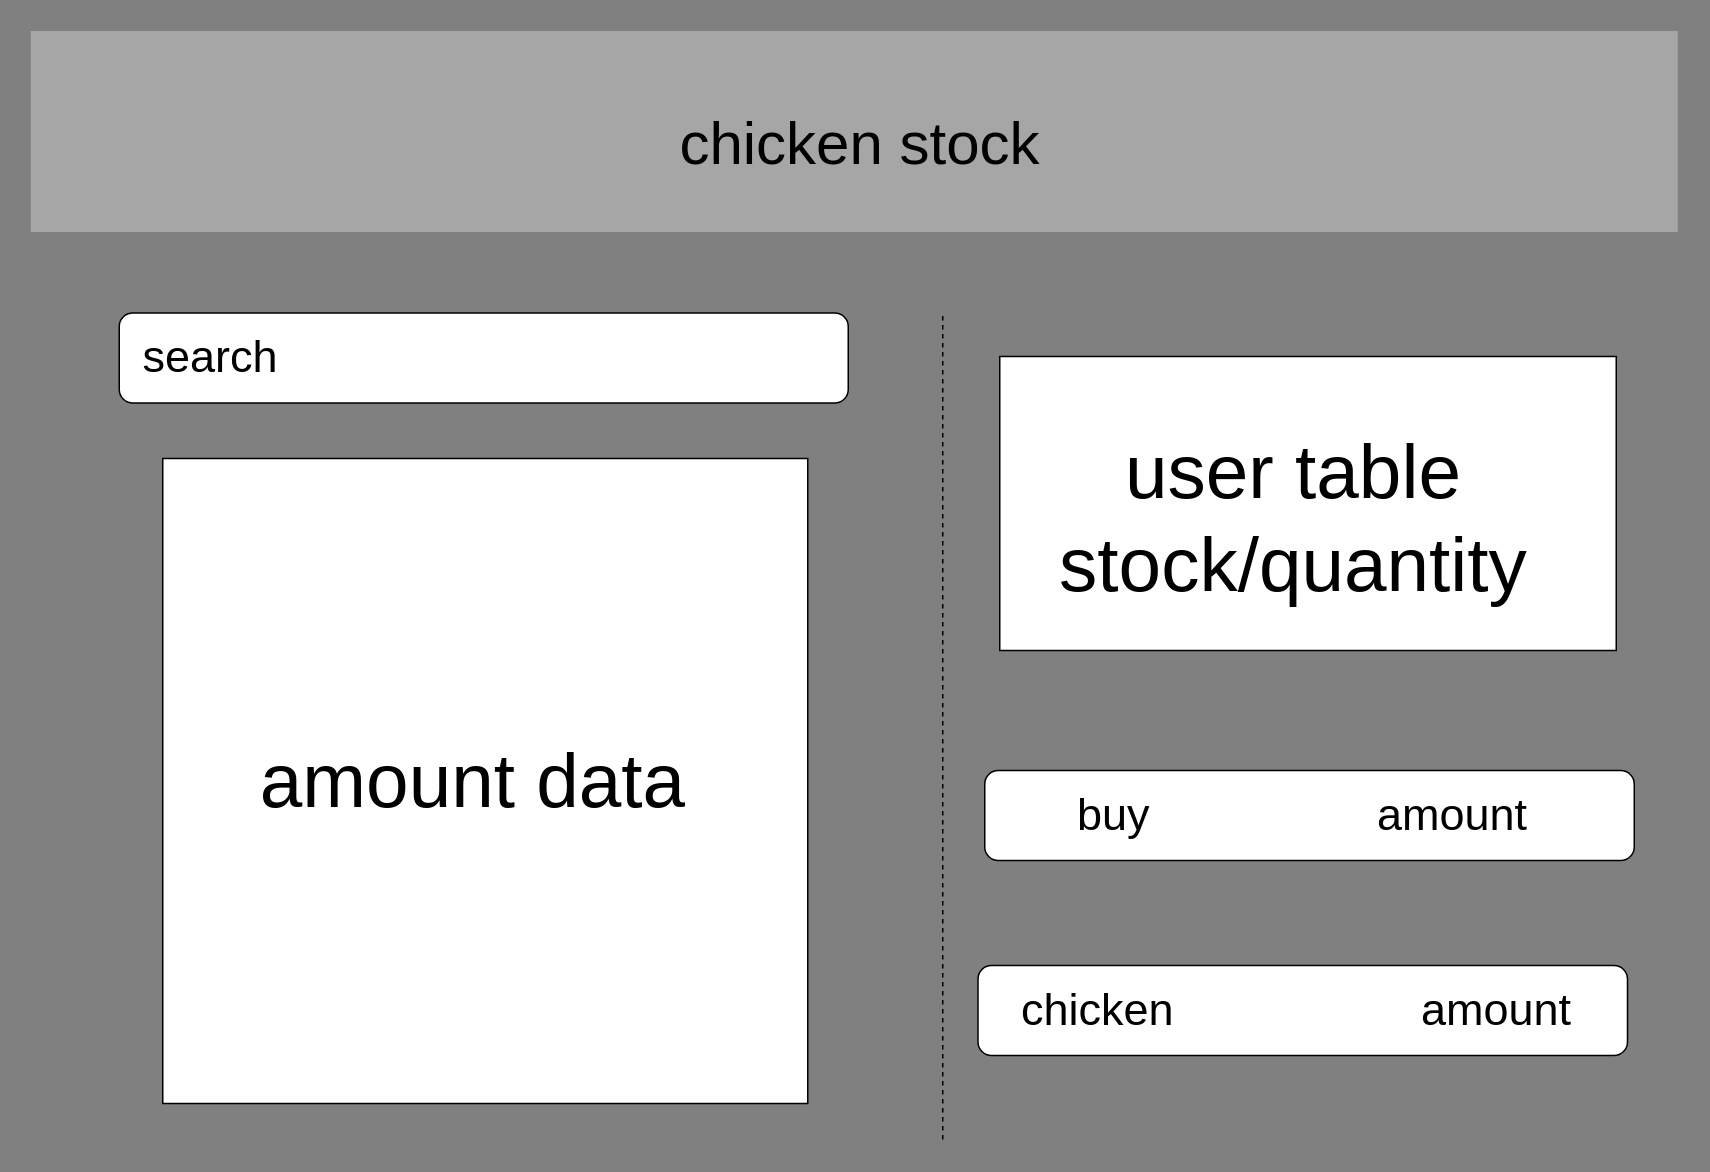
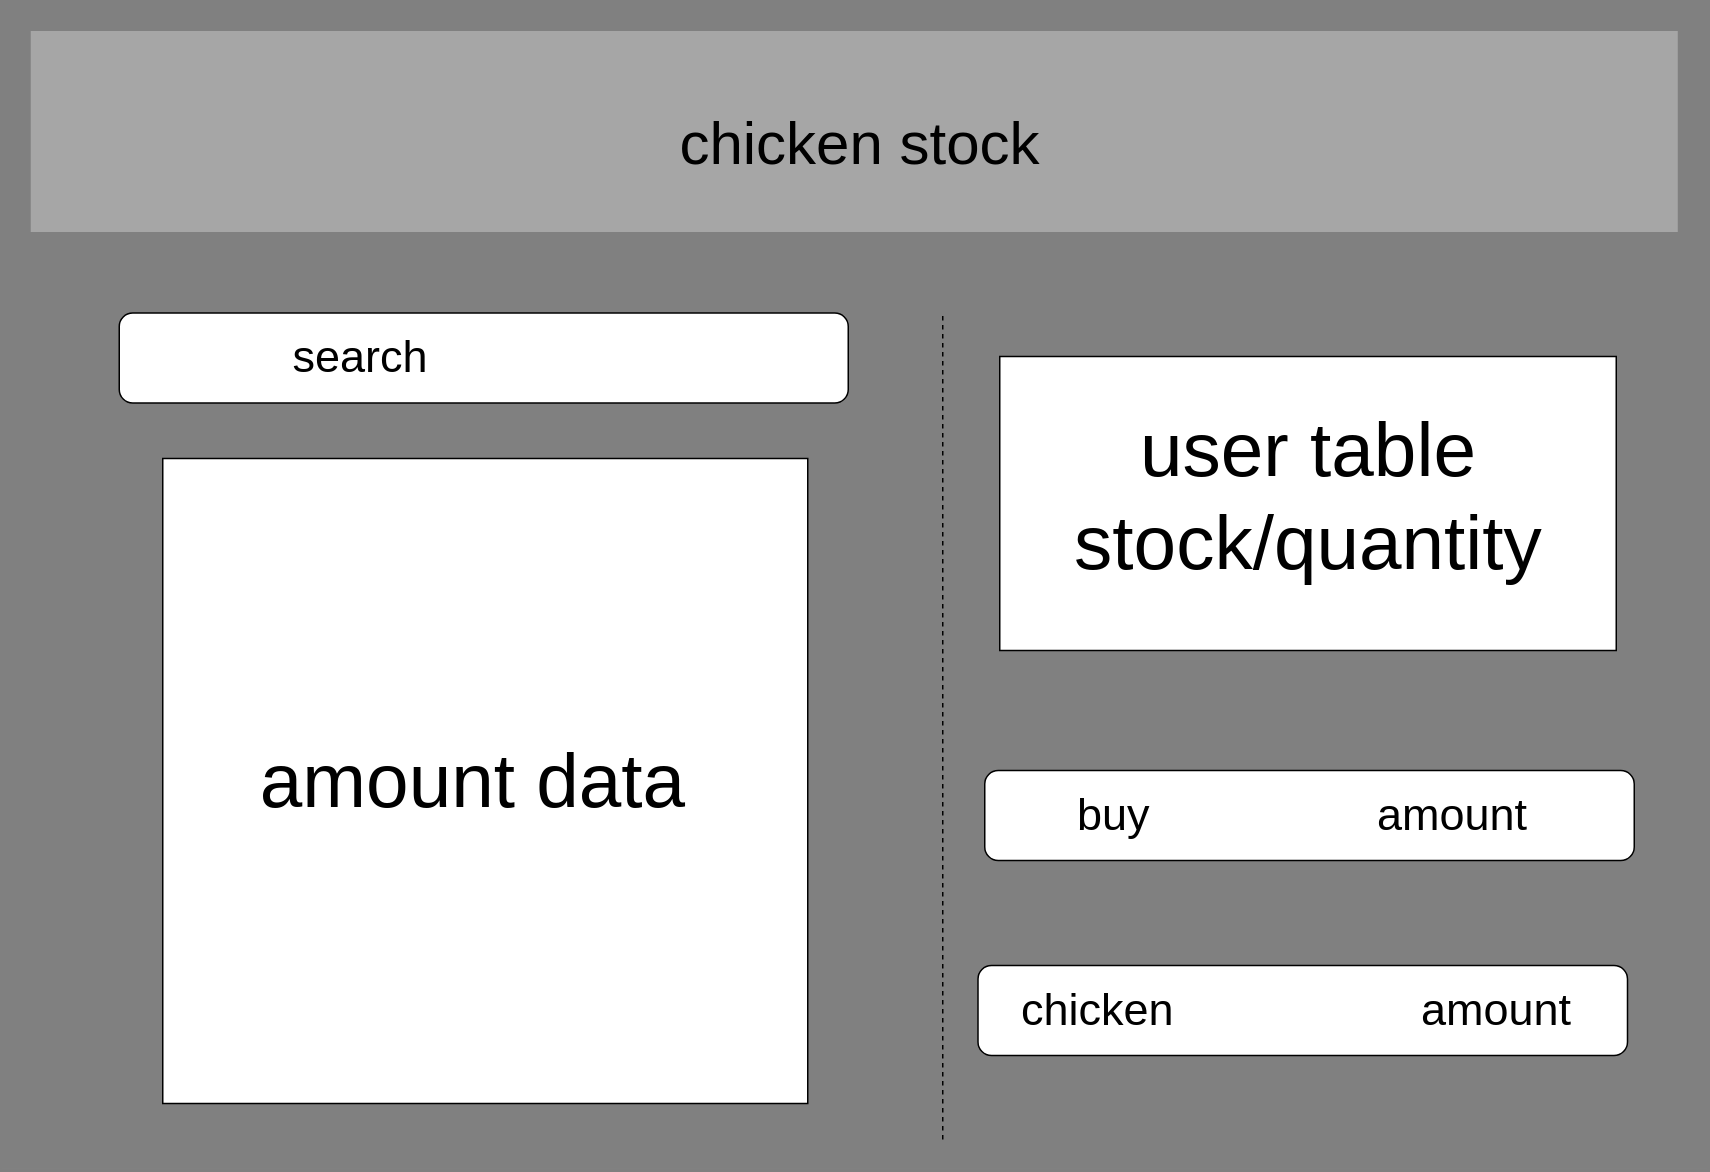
node "search": moved (211, 356) -> (361, 356)
node "user table stock/quantity": moved (1293, 518) -> (1308, 495)
